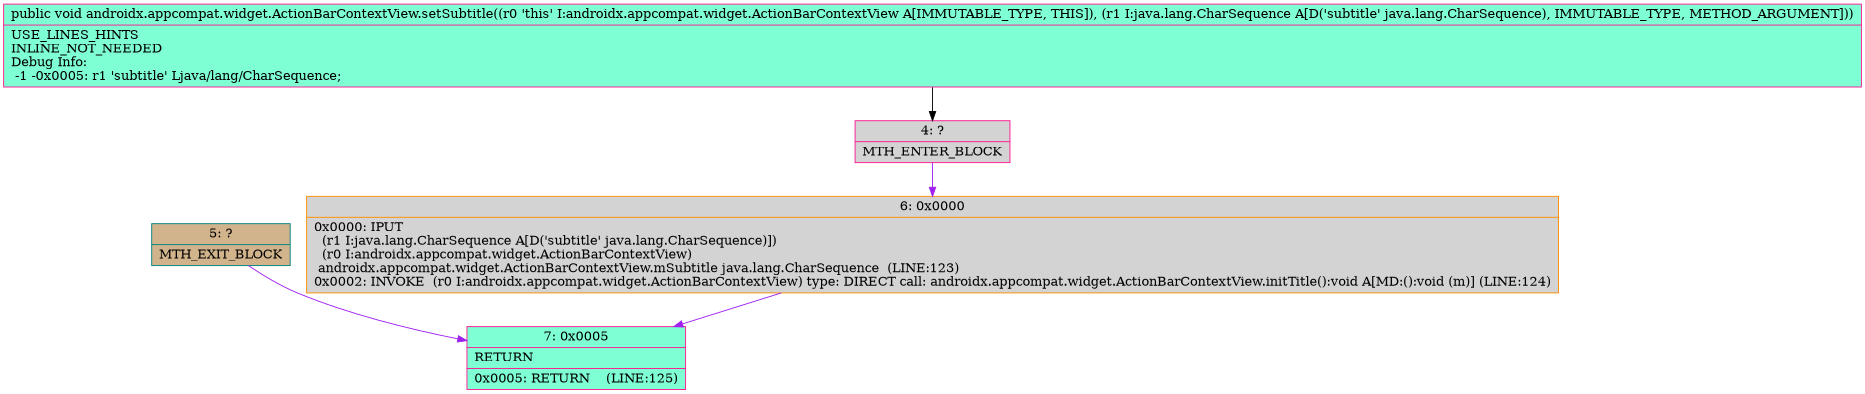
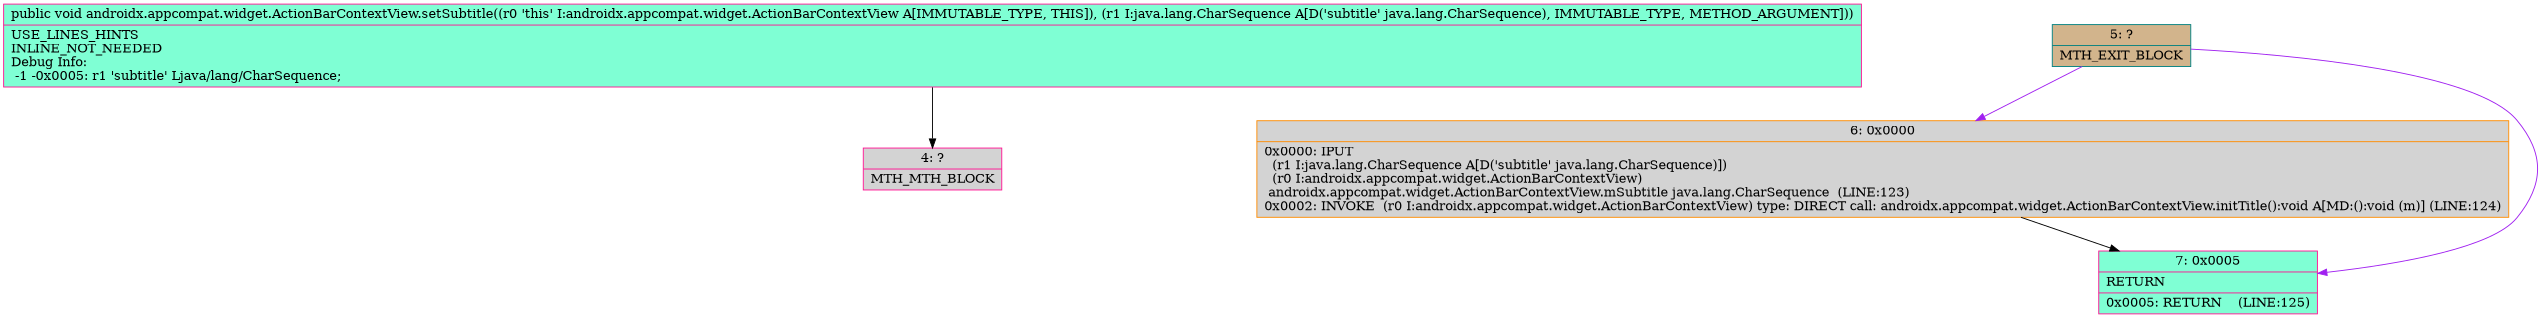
node "4: ?": text "MTH_ENTER_BLOCK" -> "MTH_MTH_BLOCK"
edge "4: ?" -> "6: 0x0000": now "5: ?" -> "6: 0x0000"
edge "6: 0x0000" -> "7: 0x0005": color purple -> black
